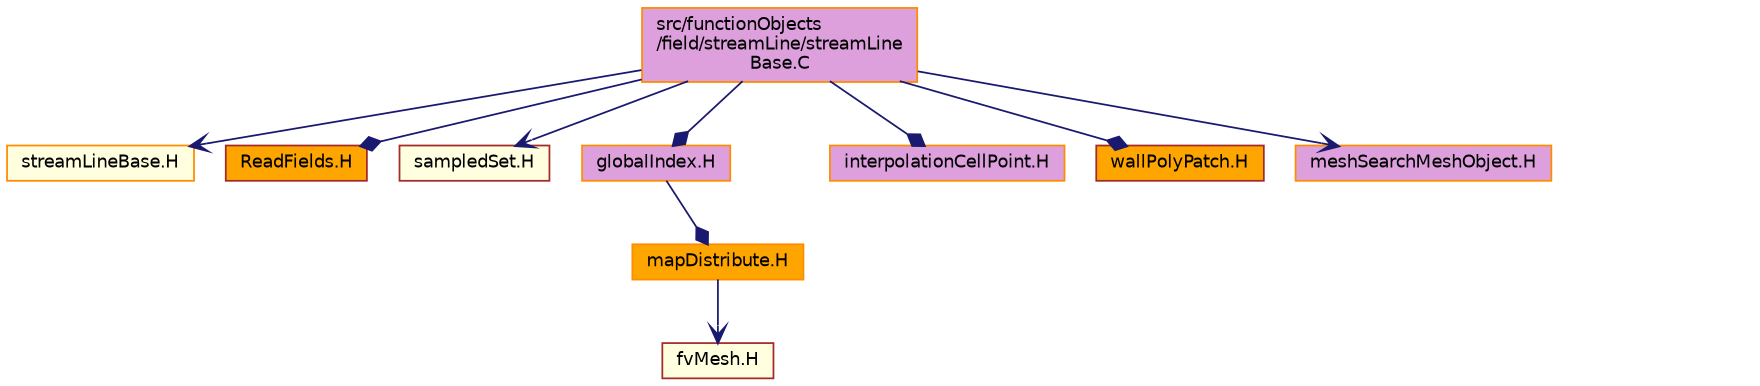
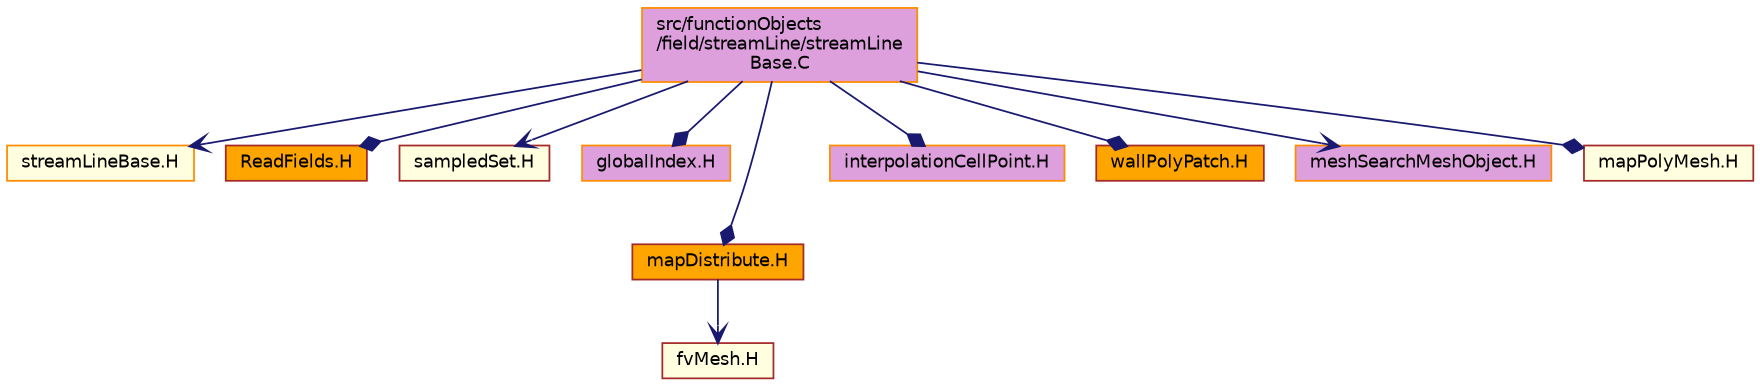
node "mapPolyMesh.H": added
edge "globalIndex.H" -> "mapDistribute.H": now "src/functionObjects /field/streamLine/streamLine Base.C" -> "mapDistribute.H"
node "mapDistribute.H": color darkorange -> brown
